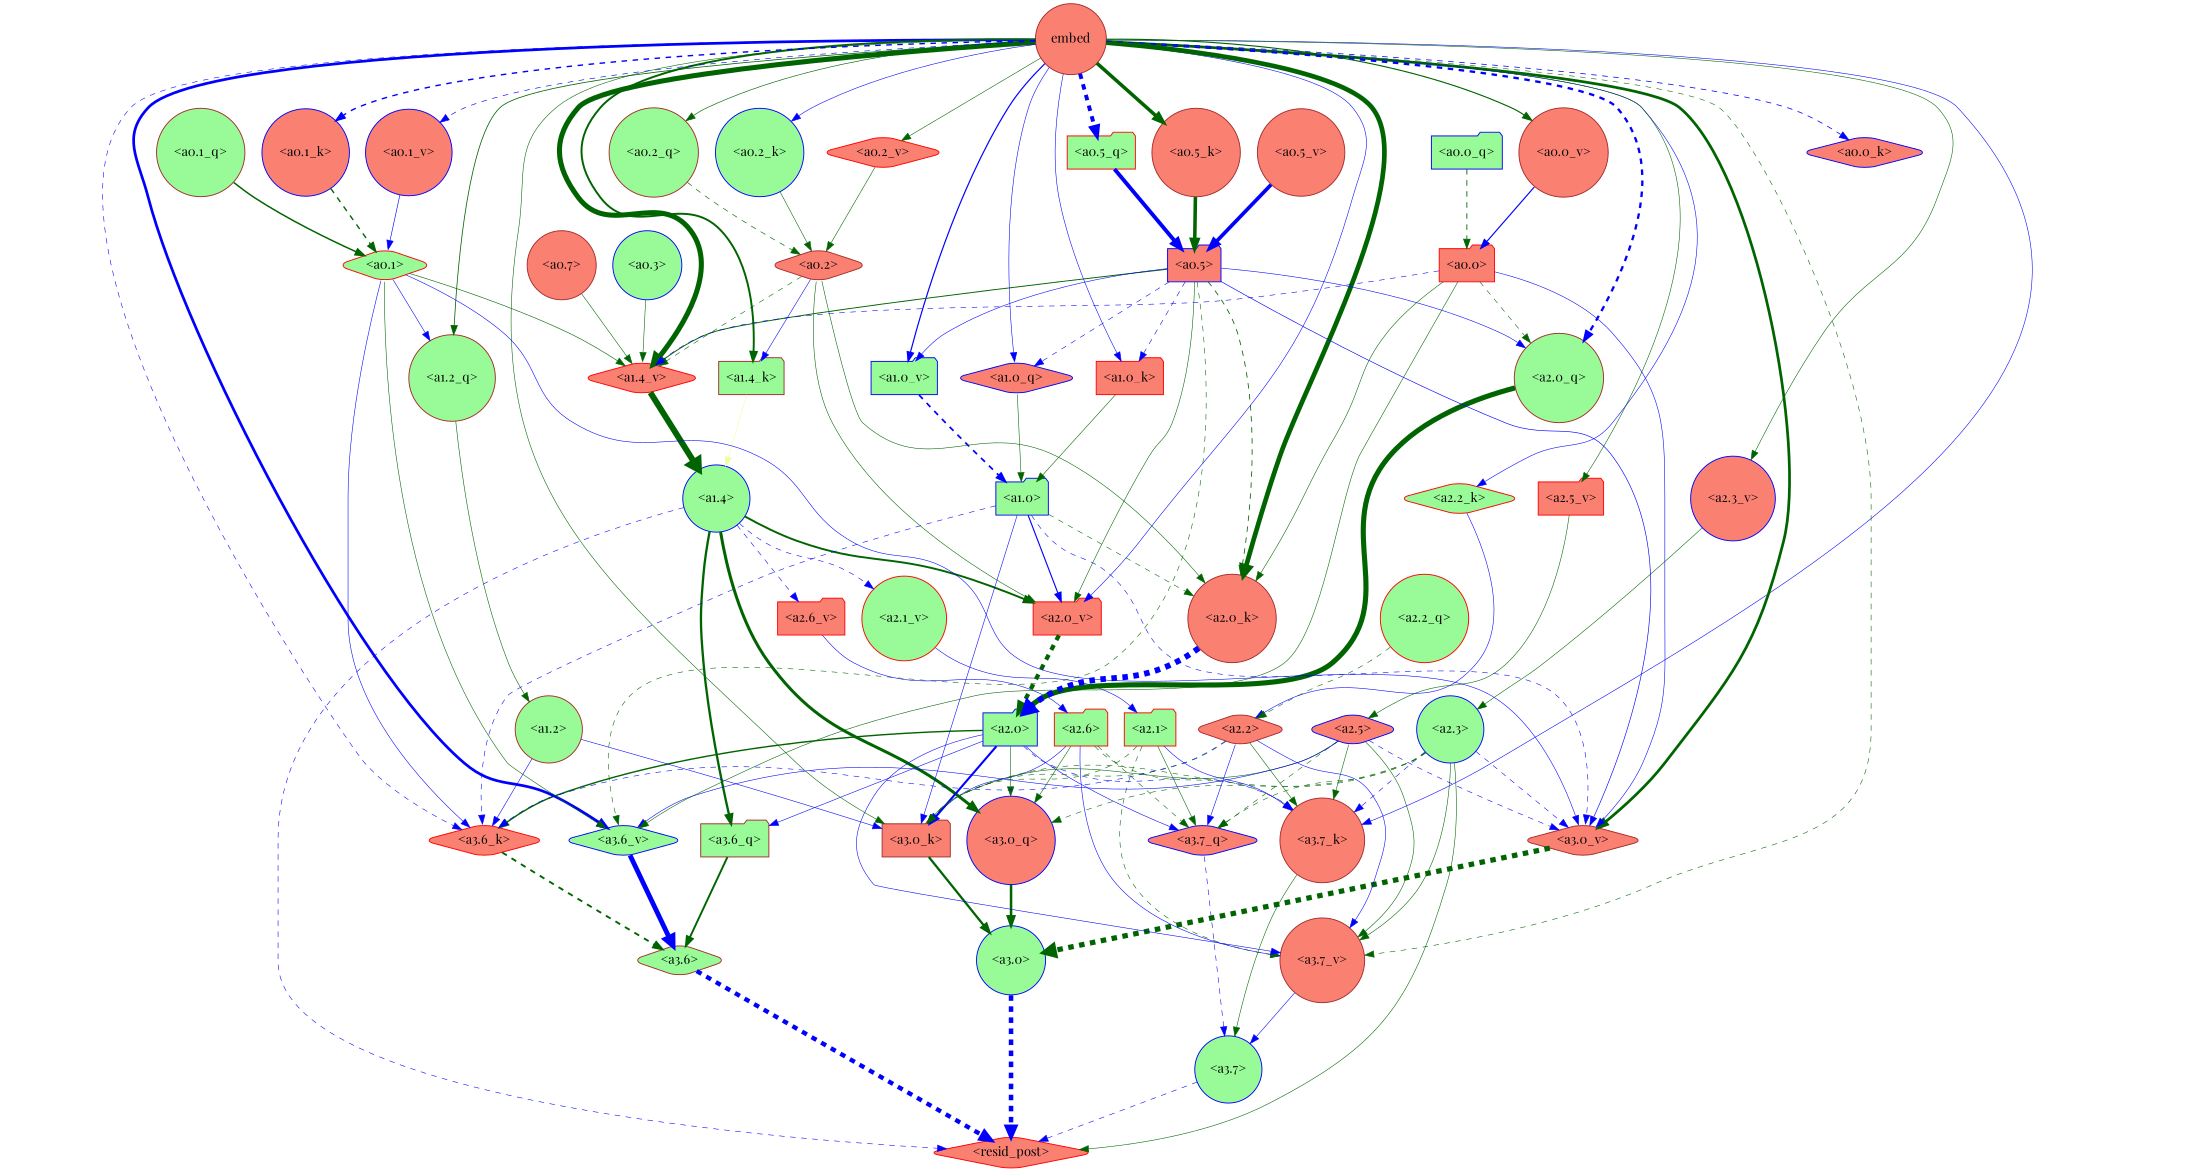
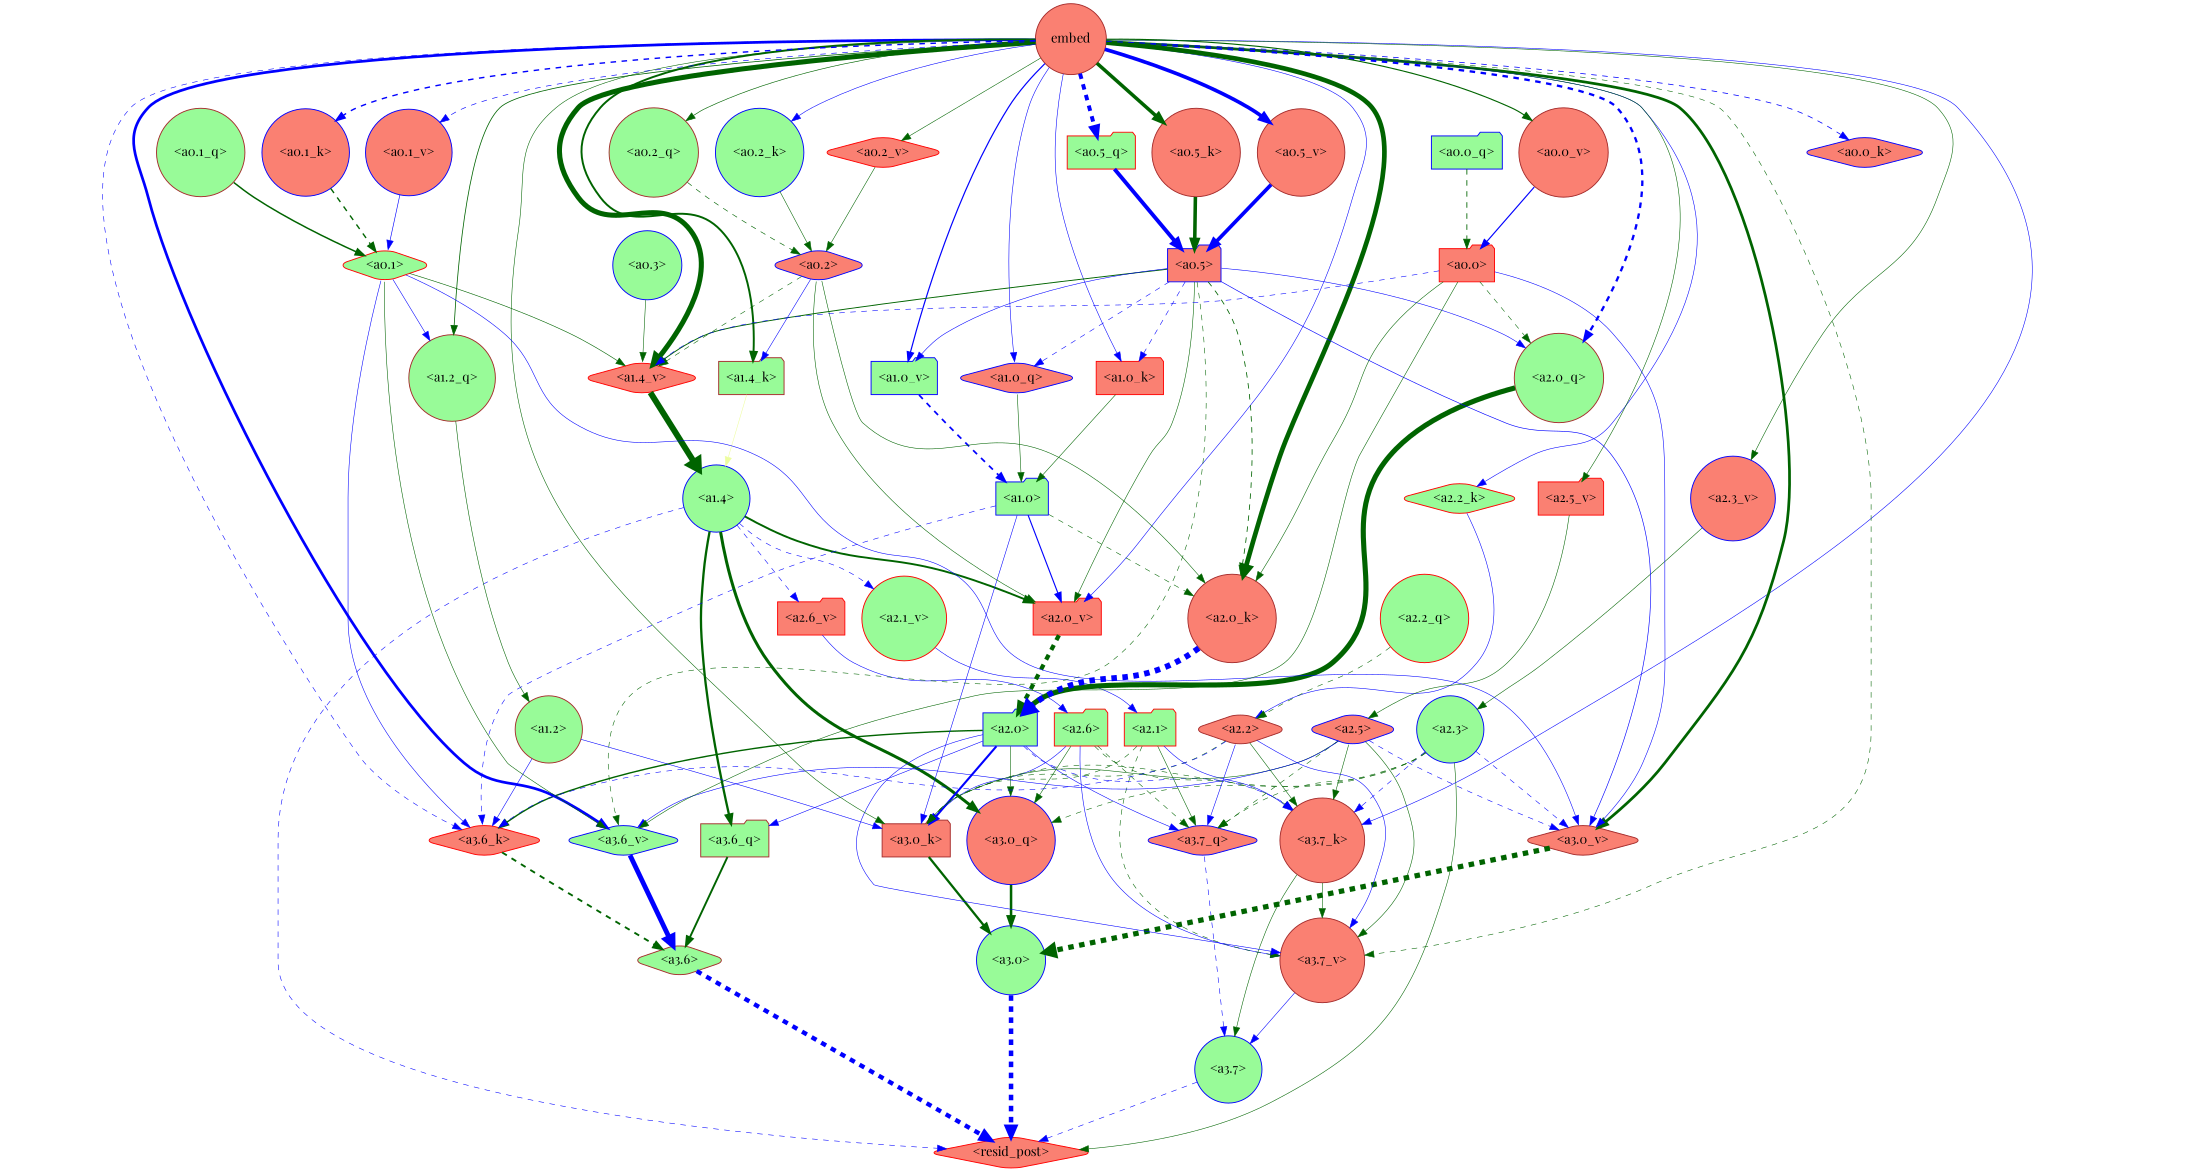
edge "embed" -> "<a0.5_v>": added
node "<a0.7>": removed
node "<a0.2>": color brown -> blue
edge "<a1.0>" -> "<a3.0_v>": removed
edge "<a2.3>" -> "<a3.7_v>": now "<a3.7_k>" -> "<a3.7_v>"
